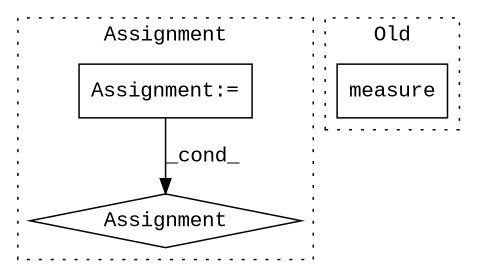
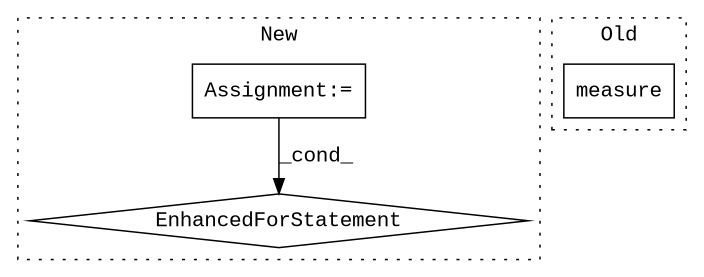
cluster "Assignment": label "Assignment" -> "New"
node "Assignment": label "Assignment" -> "EnhancedForStatement"
